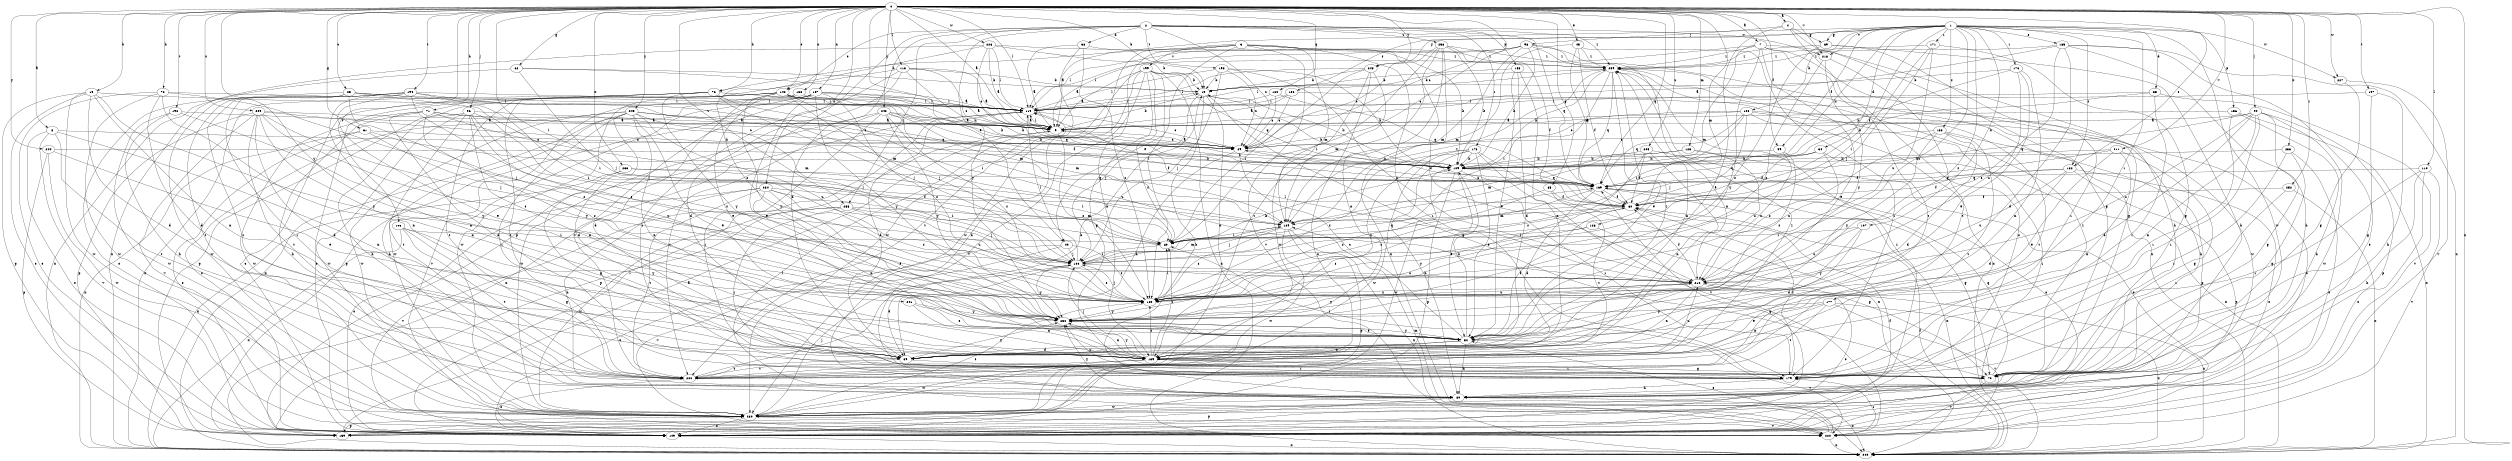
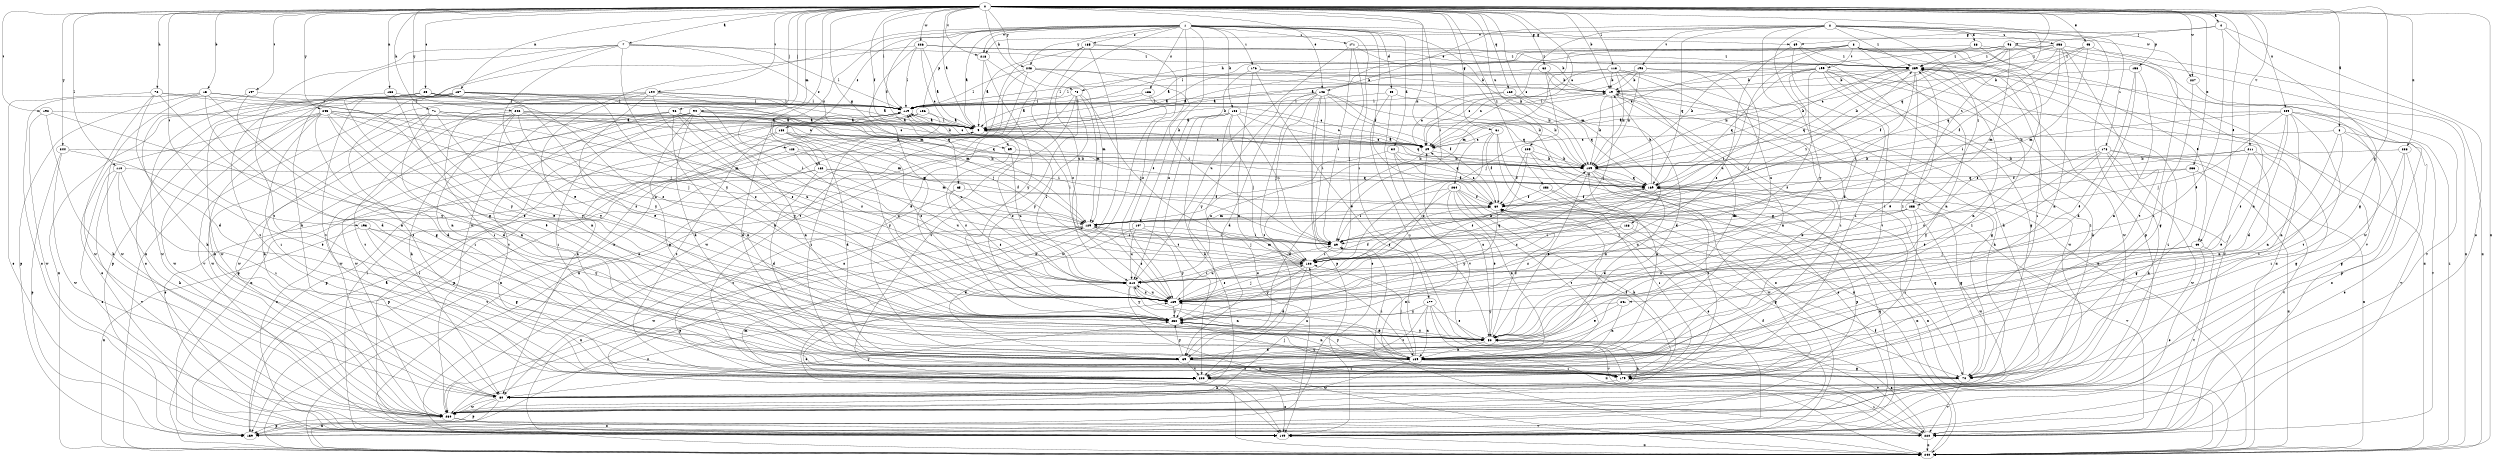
edge "160" -> "39": added, label "d"
